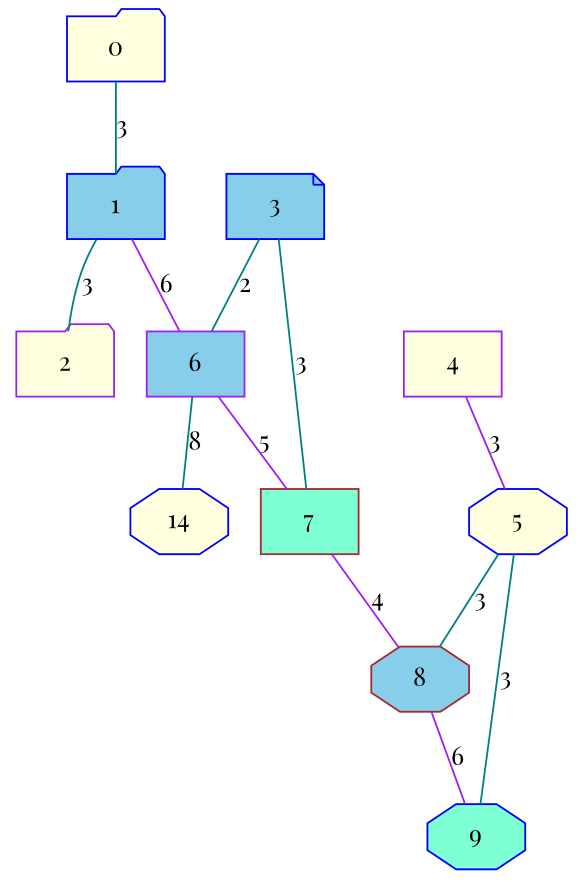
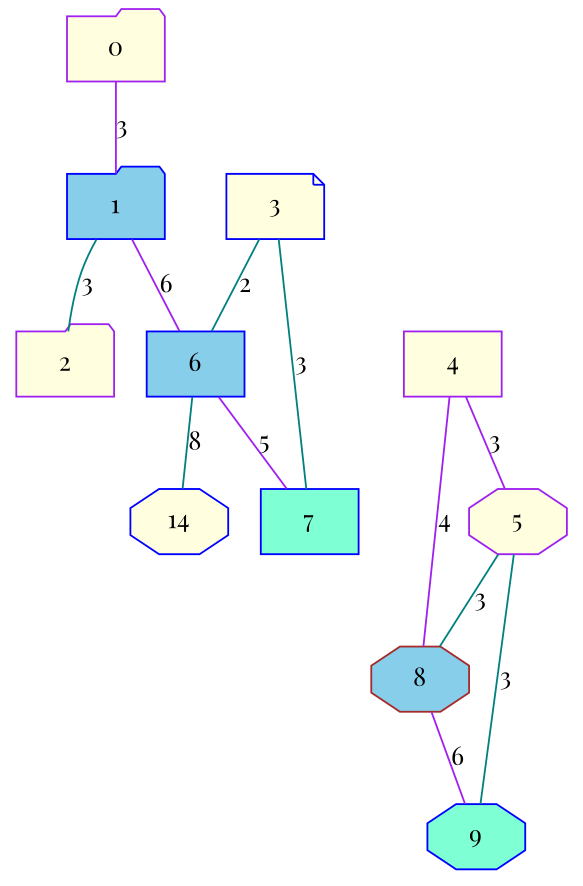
node "0": color blue -> purple
edge "0" -- "1": color teal -> purple
node "3": fillcolor skyblue -> lightyellow
node "6": color purple -> blue
node "7": color brown -> blue
node "5": color blue -> purple
edge "7" -- "8": now "4" -- "8"
